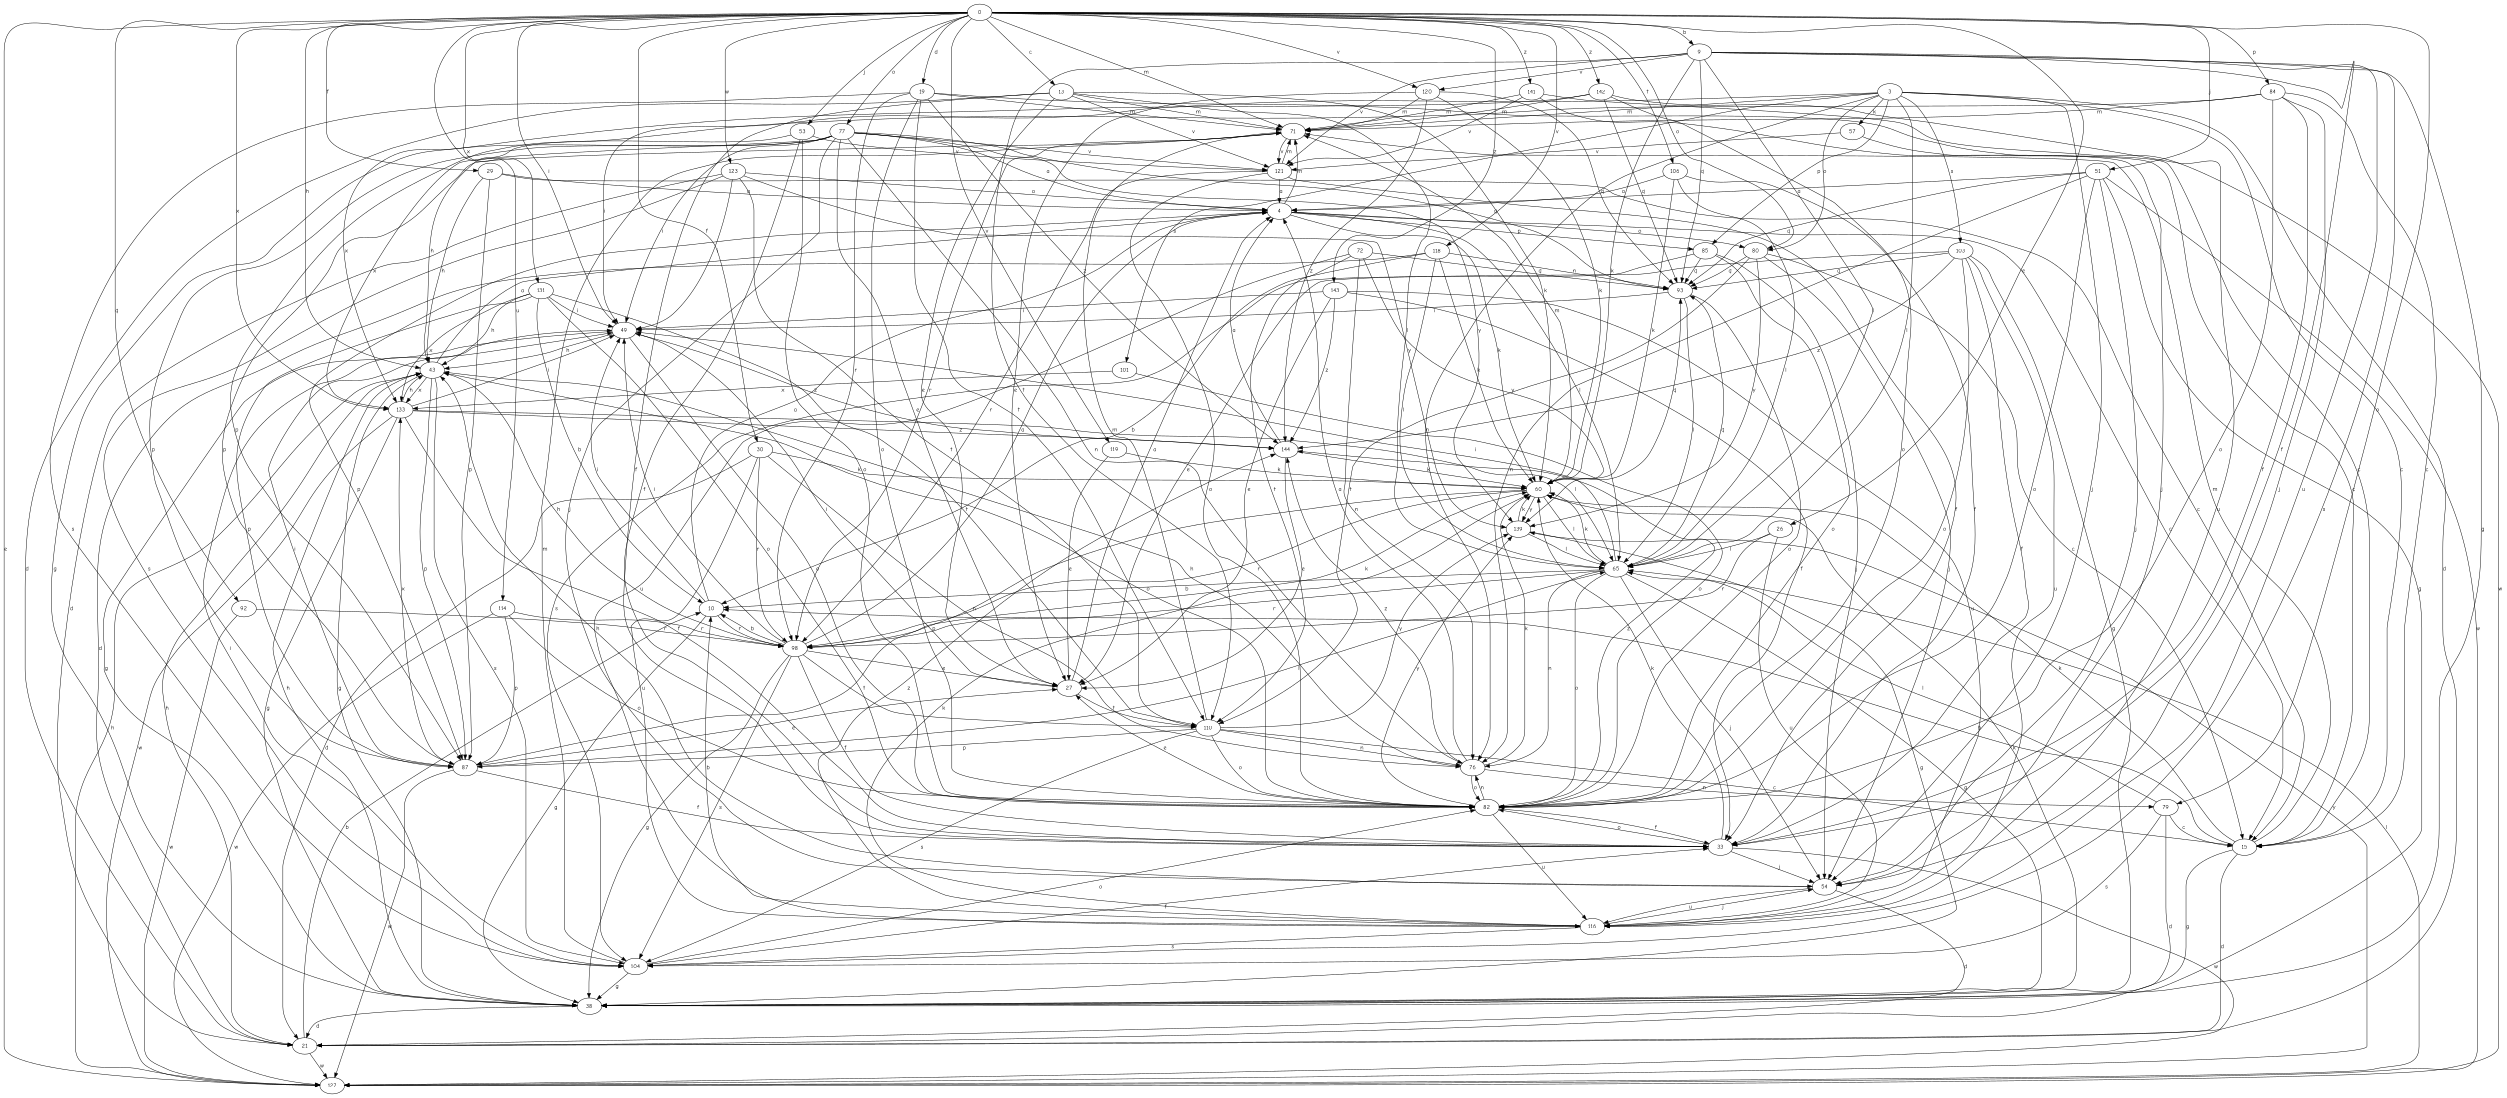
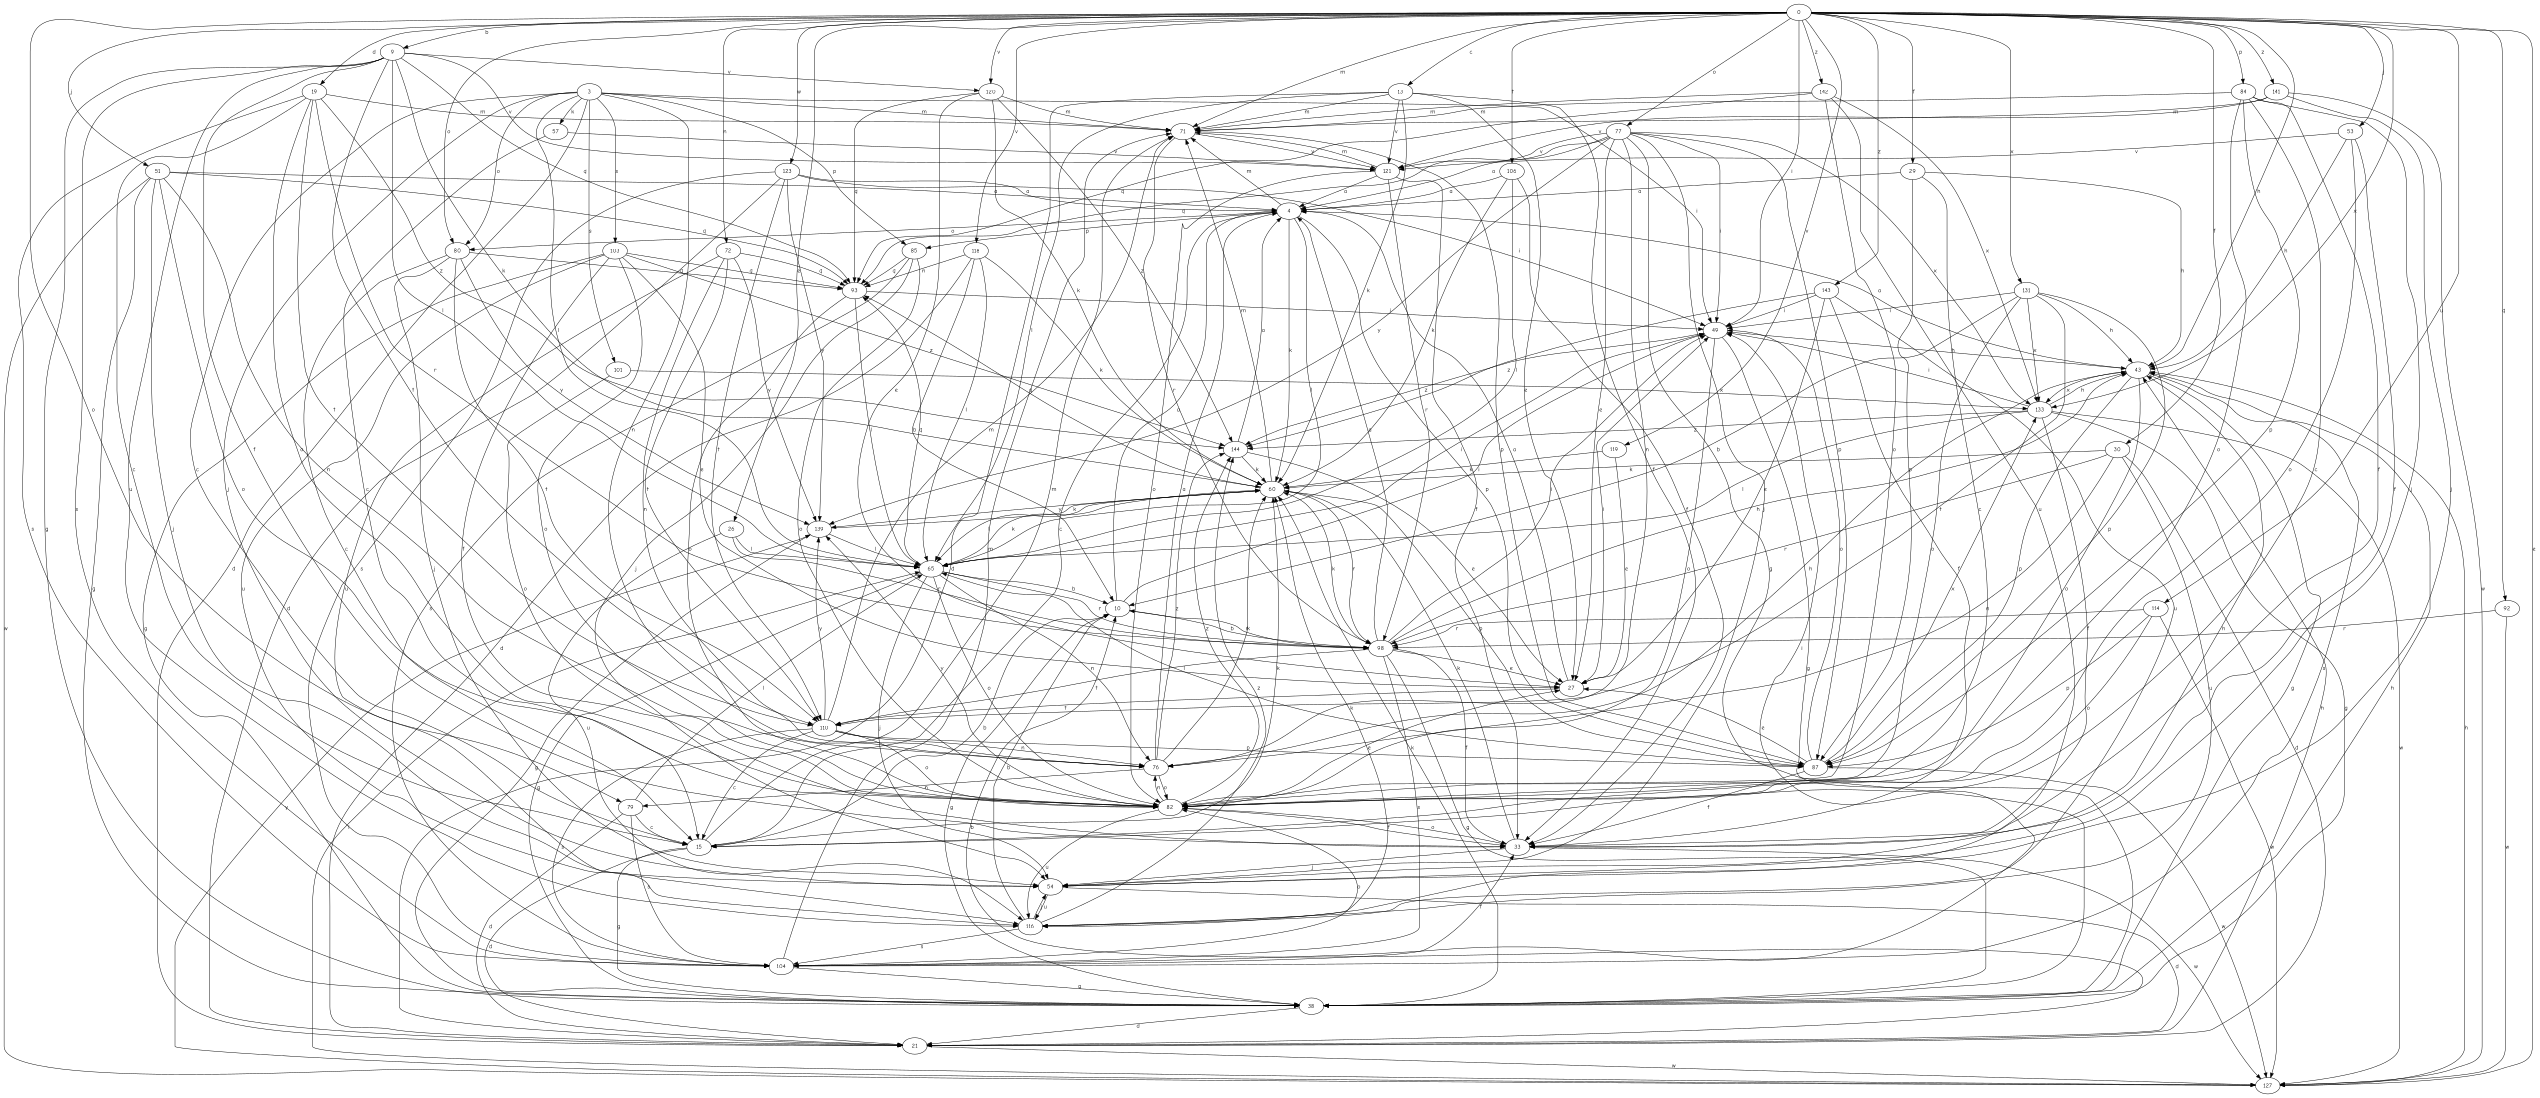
edge "0" -> "72": added, label "n"
edge "87" -> "49": label "i" -> "o"
